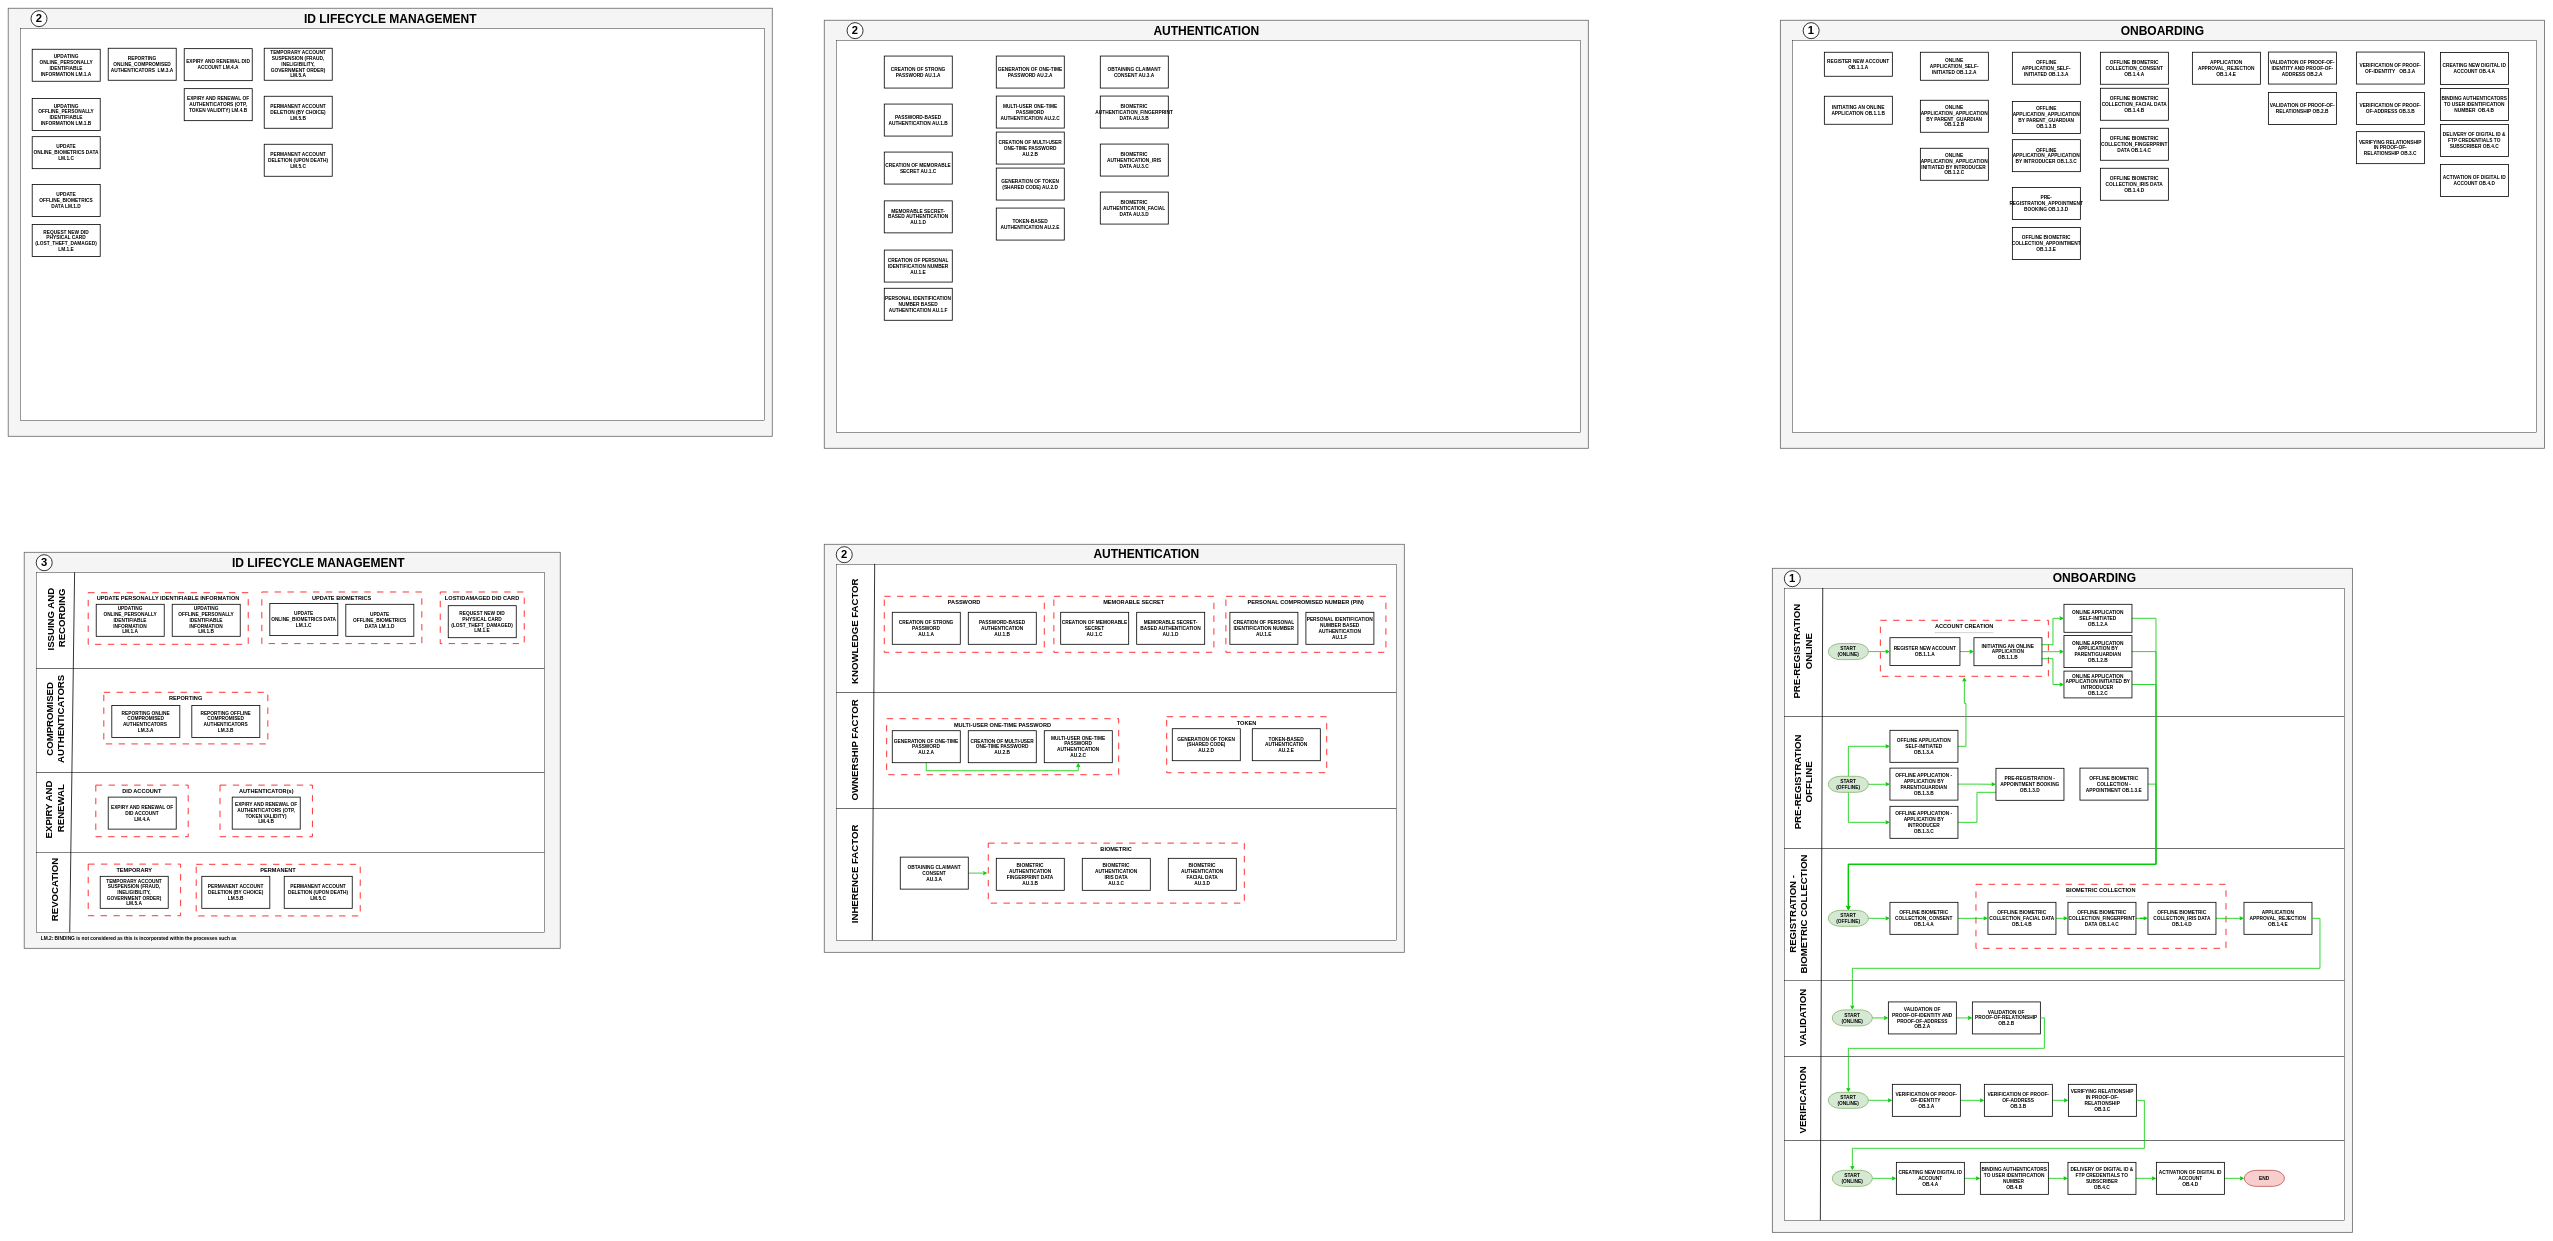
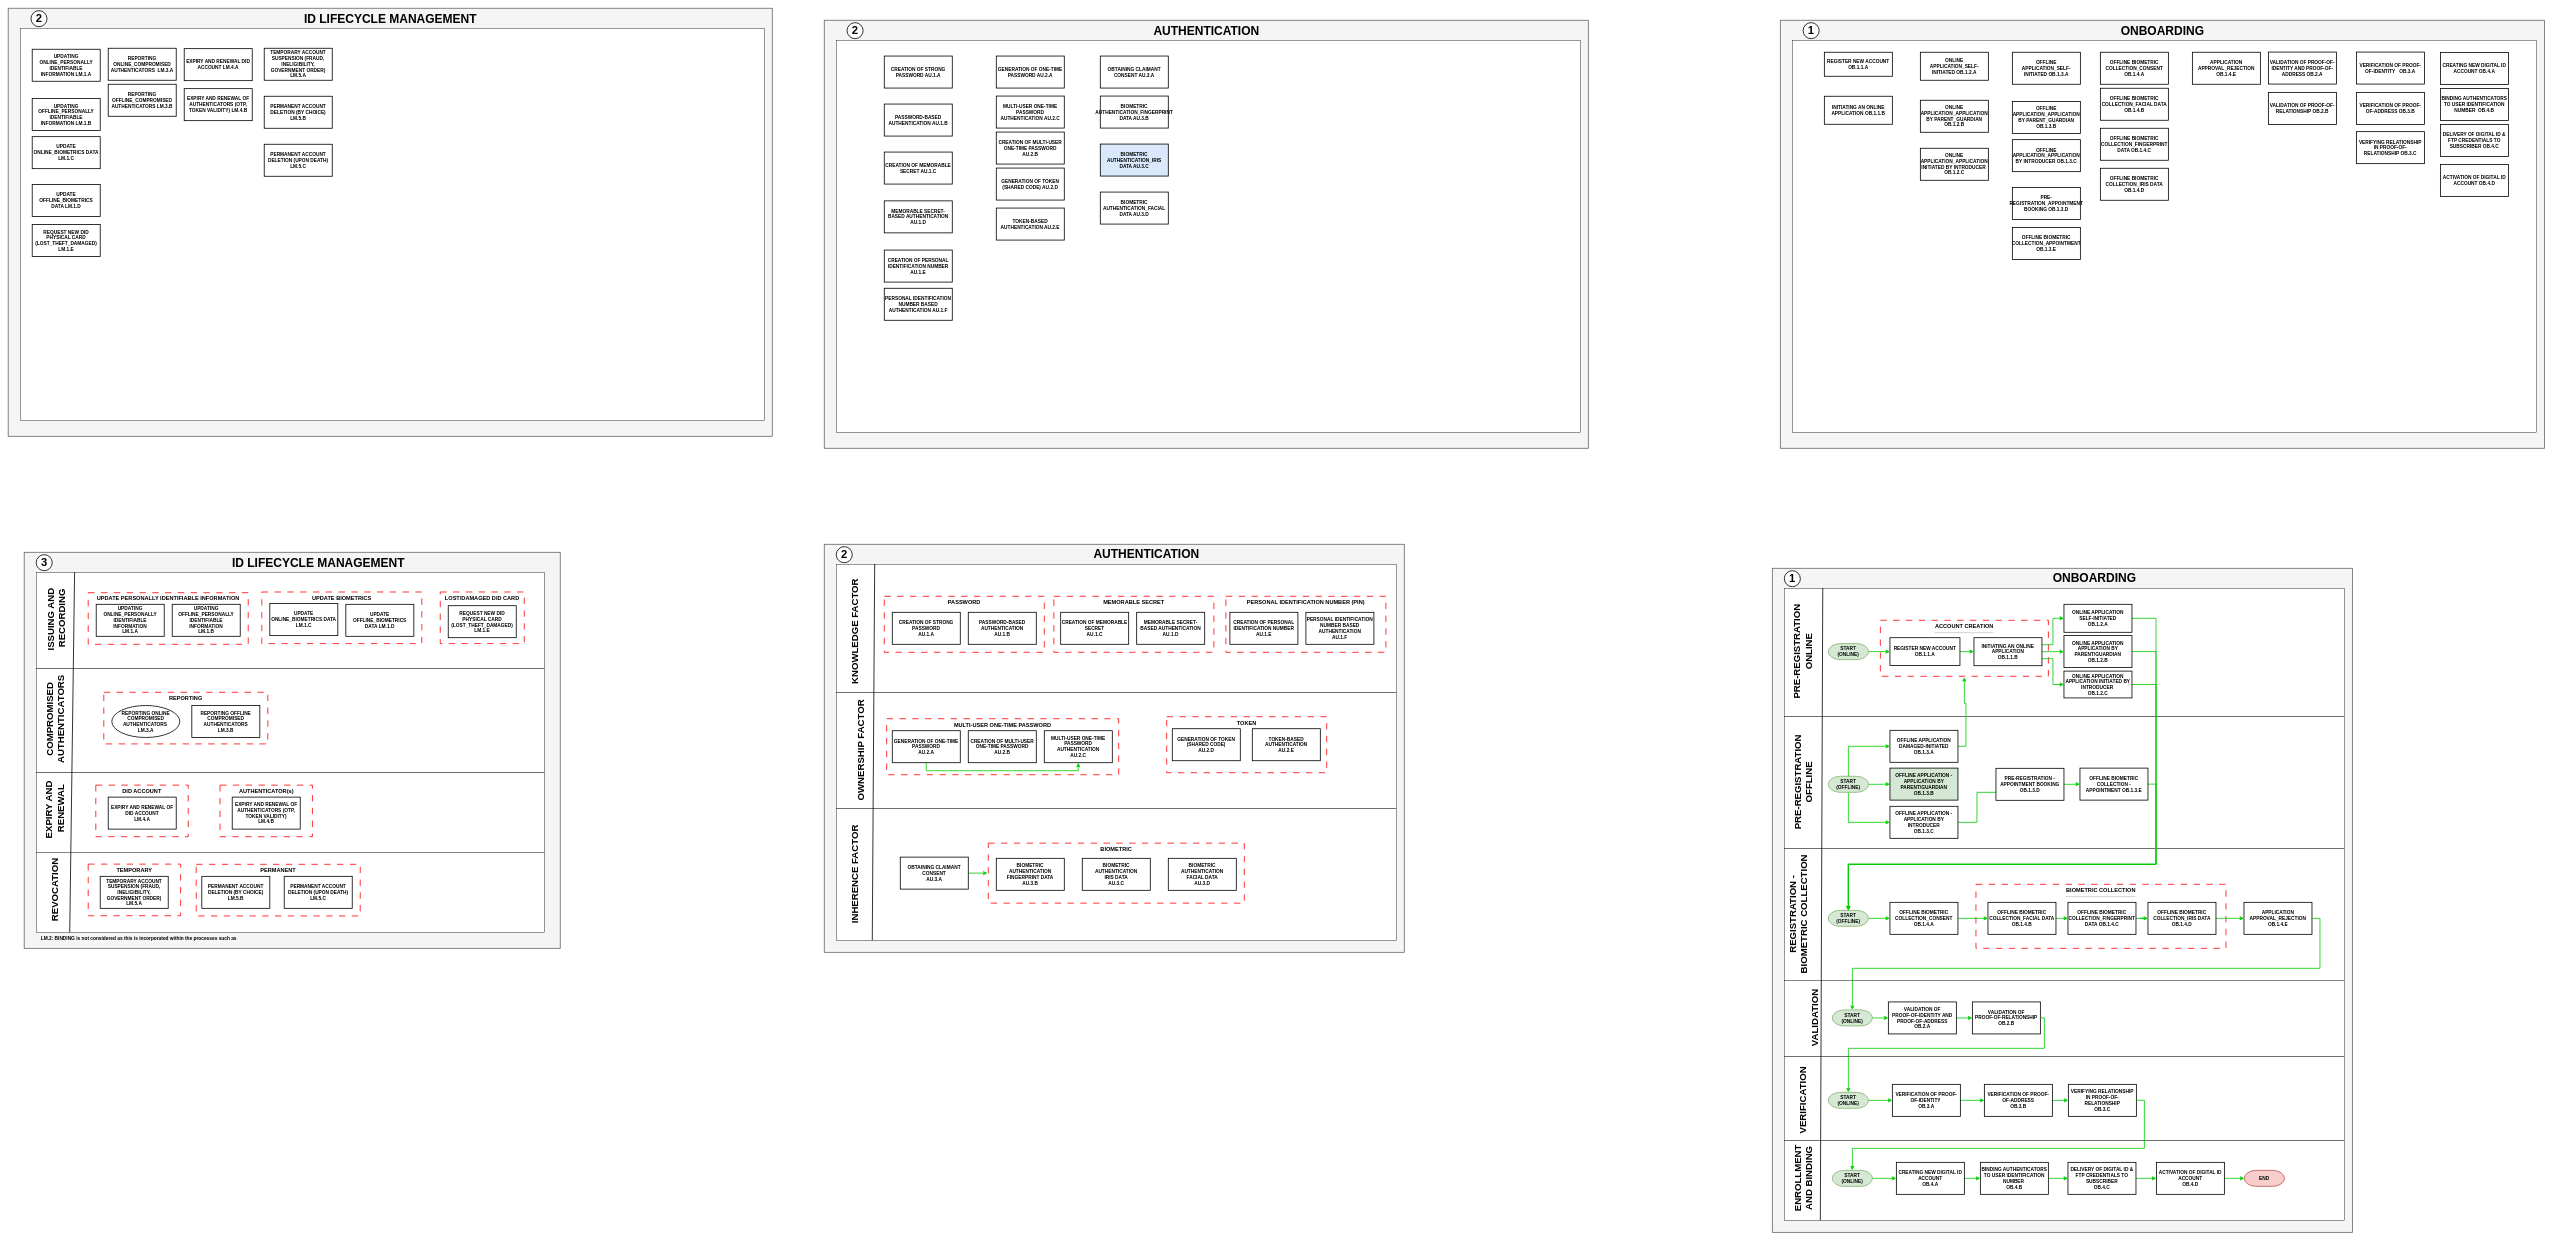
node "REPORTING OFFLINE_COMPROMISED AUTHENTICATORS LM.3.B": added
node "BIOMETRIC AUTHENTICATION_IRIS DATA AU.3.C": fillcolor #ffffff -> #dae8fc
node "PERSONAL COMPROMISED NUMBER (PIN)": label "PERSONAL COMPROMISED NUMBER (PIN)" -> "PERSONAL IDENTIFICATION NUMBER (PIN)"
node "REPORTING ONLINE COMPROMISED AUTHENTICATORS LM.3.A": shape rectangle -> ellipse
node "OFFLINE APPLICATION SELF-INITIATED OB.1.3.A": label "OFFLINE APPLICATION SELF-INITIATED OB.1.3.A" -> "OFFLINE APPLICATION DAMAGED-INITIATED OB.1.3.A"
node "OWNERSHIP FACTOR": moved (855, 750) -> (861, 750)
node "OFFLINE APPLICATION - APPLICATION BY PARENT/GUARDIAN OB.1.3.B": fillcolor #ffffff -> #d5e8d4
edge "OFFLINE APPLICATION - APPLICATION BY PARENT/GUARDIAN OB.1.3.B" -> "PRE-REGISTRATION - APPOINTMENT BOOKING OB.1.3.D": removed
edge "PRE-REGISTRATION - APPOINTMENT BOOKING OB.1.3.D" -> "OFFLINE BIOMETRIC COLLECTION - APPOINTMENT OB.1.3.E": added
node "VALIDATION": moved (1803, 1018) -> (1815, 1018)
node "ENROLLMENT AND BINDING": added
